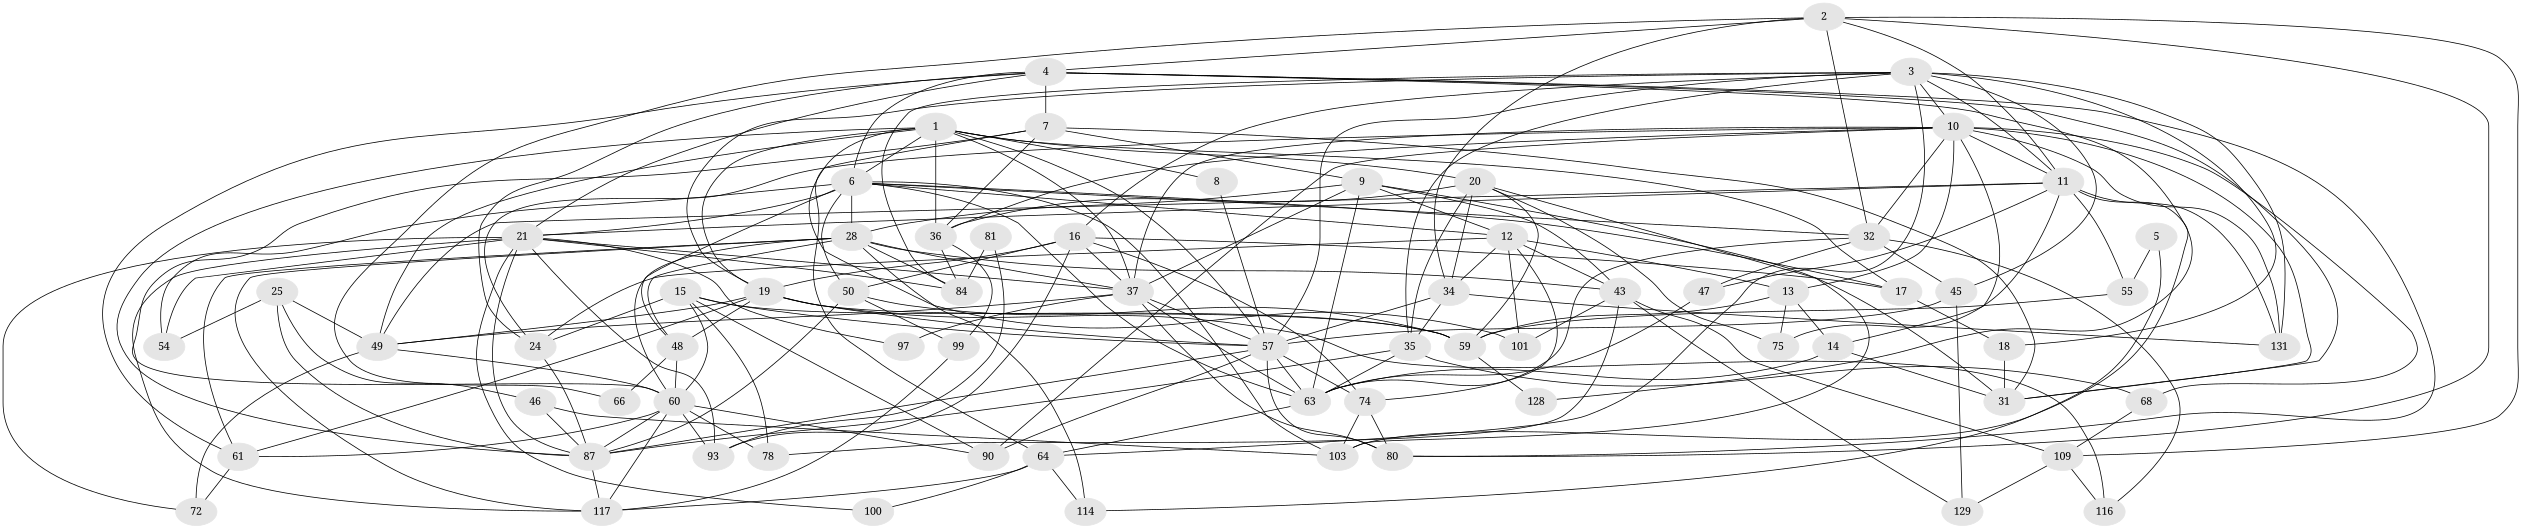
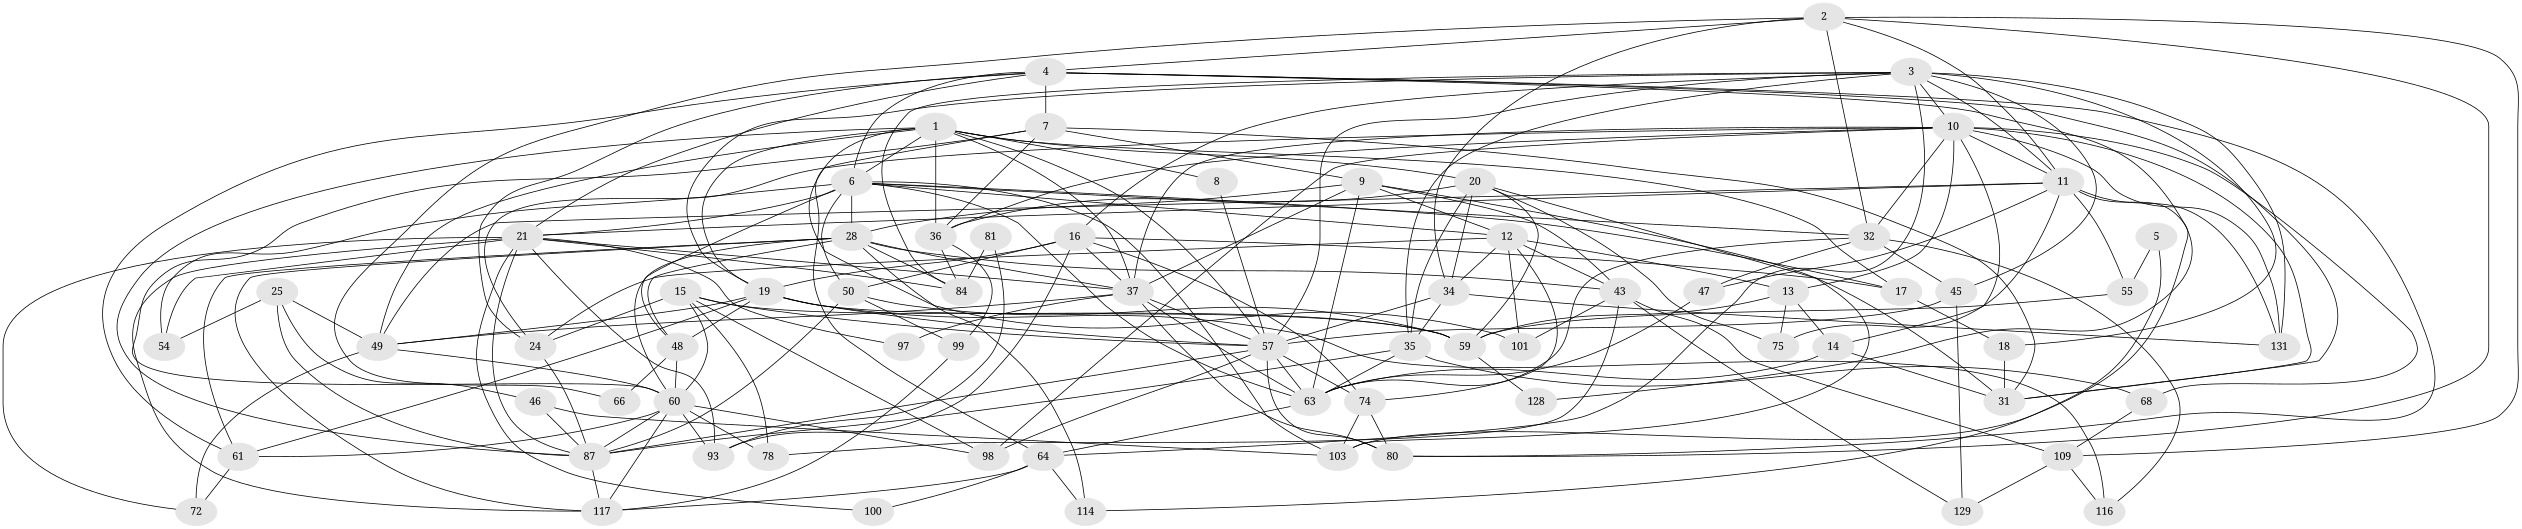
node "90": label "90" -> "98"
